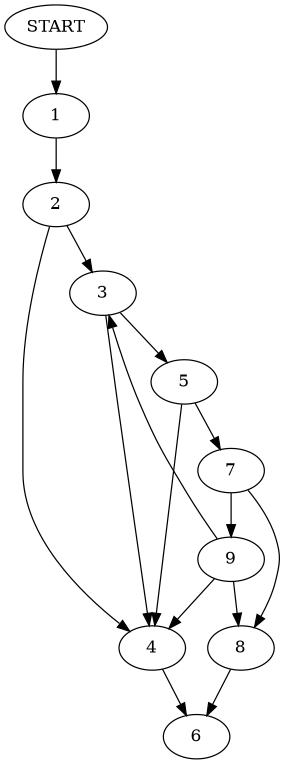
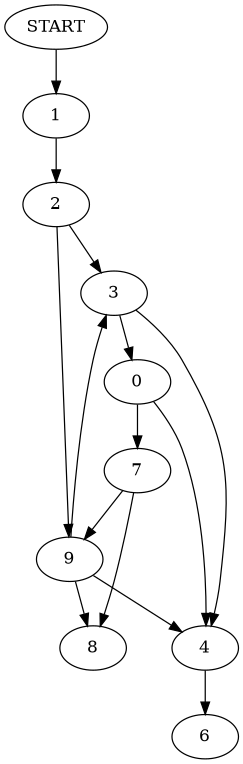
node "5": label "5" -> "0"
edge "2" -> "4": now "2" -> "9"
edge "8" -> "6": removed
